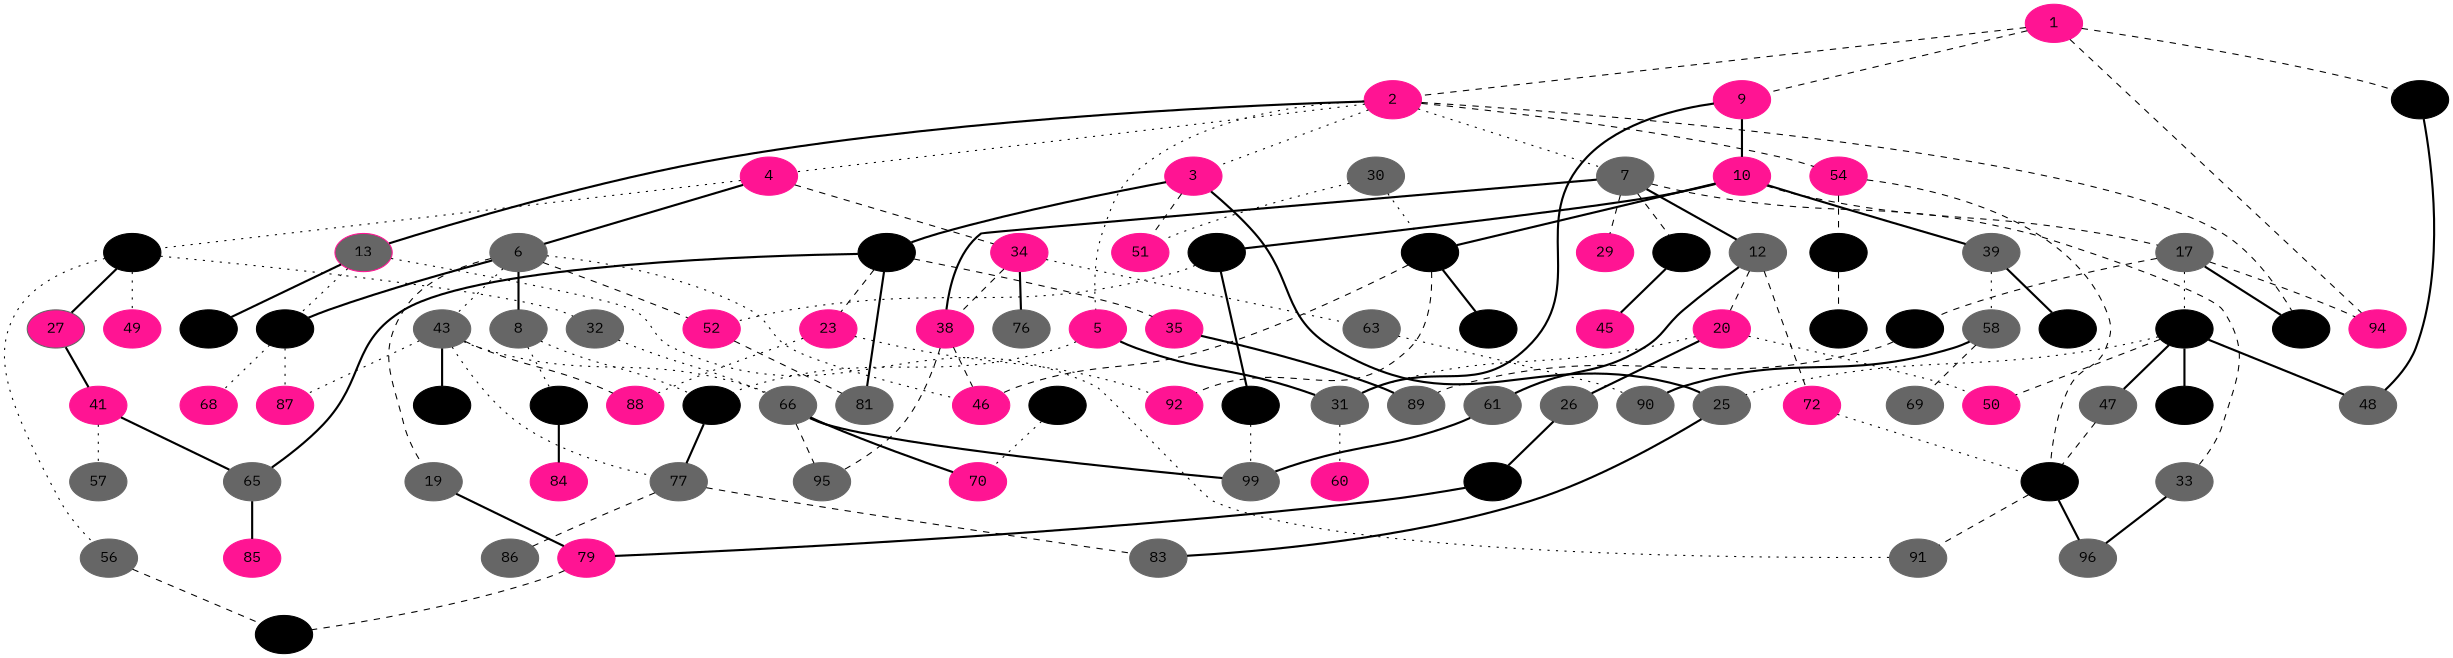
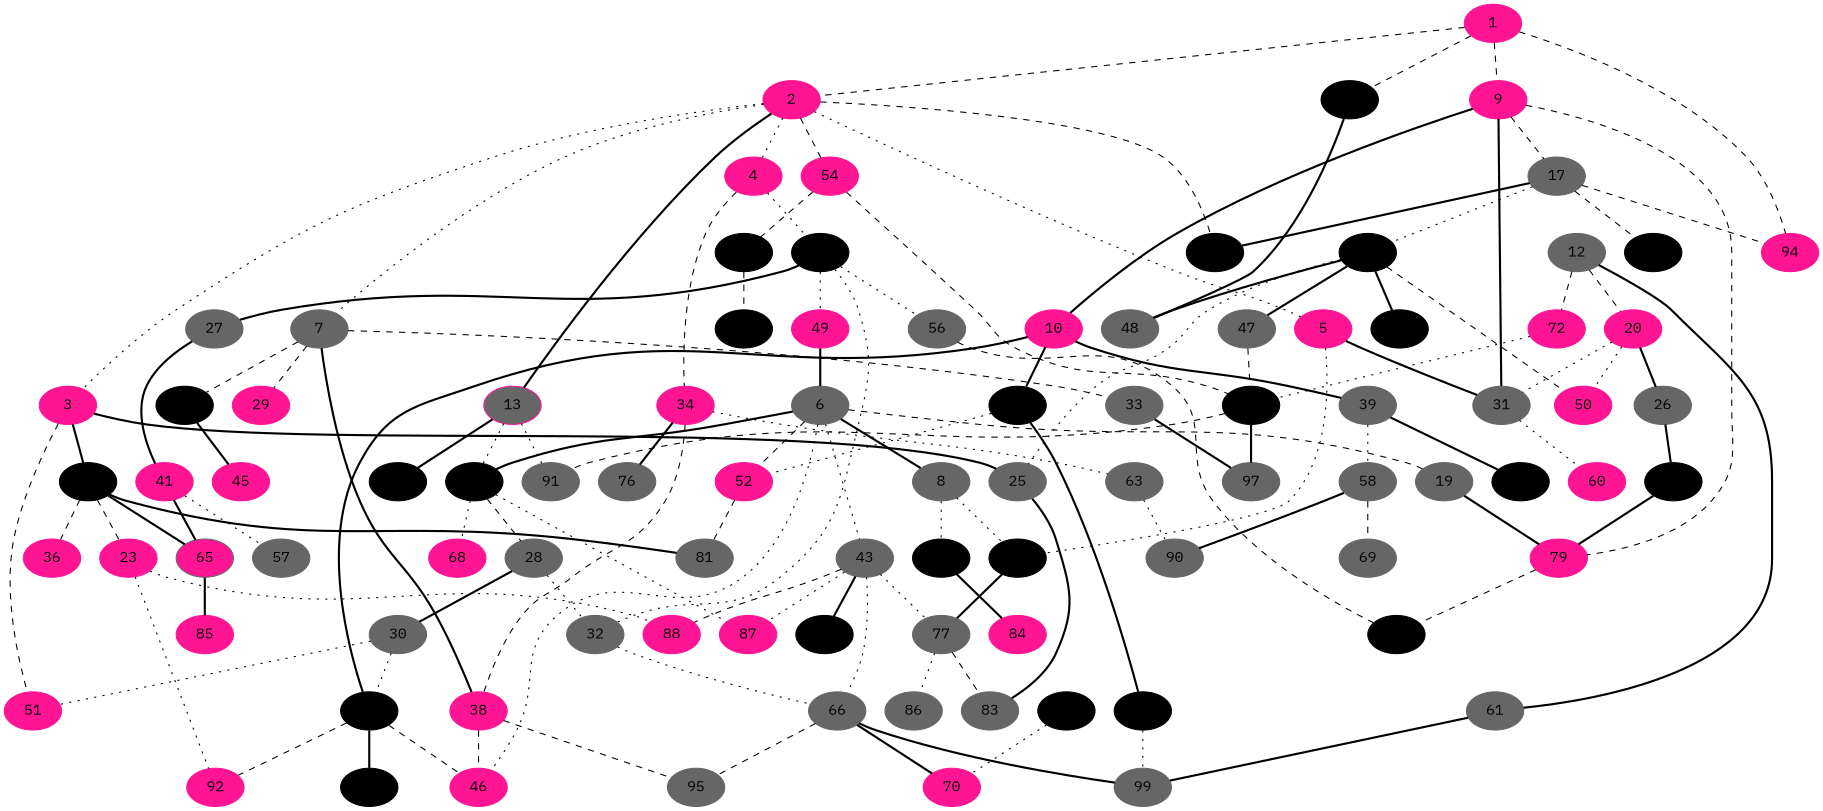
edge "4" -- "6": now "49" -- "6"
edge "7" -- "12": removed
edge "10" -- "17": now "9" -- "17"
edge "9" -- "79": added
node "27": fillcolor deeppink -> gray40
node "35": label "35" -> "36"
node "89": removed
node "65": fillcolor gray40 -> deeppink
edge "77" -- "86": style dashed -> dotted
node "28": added
node "96": label "96" -> "97"
